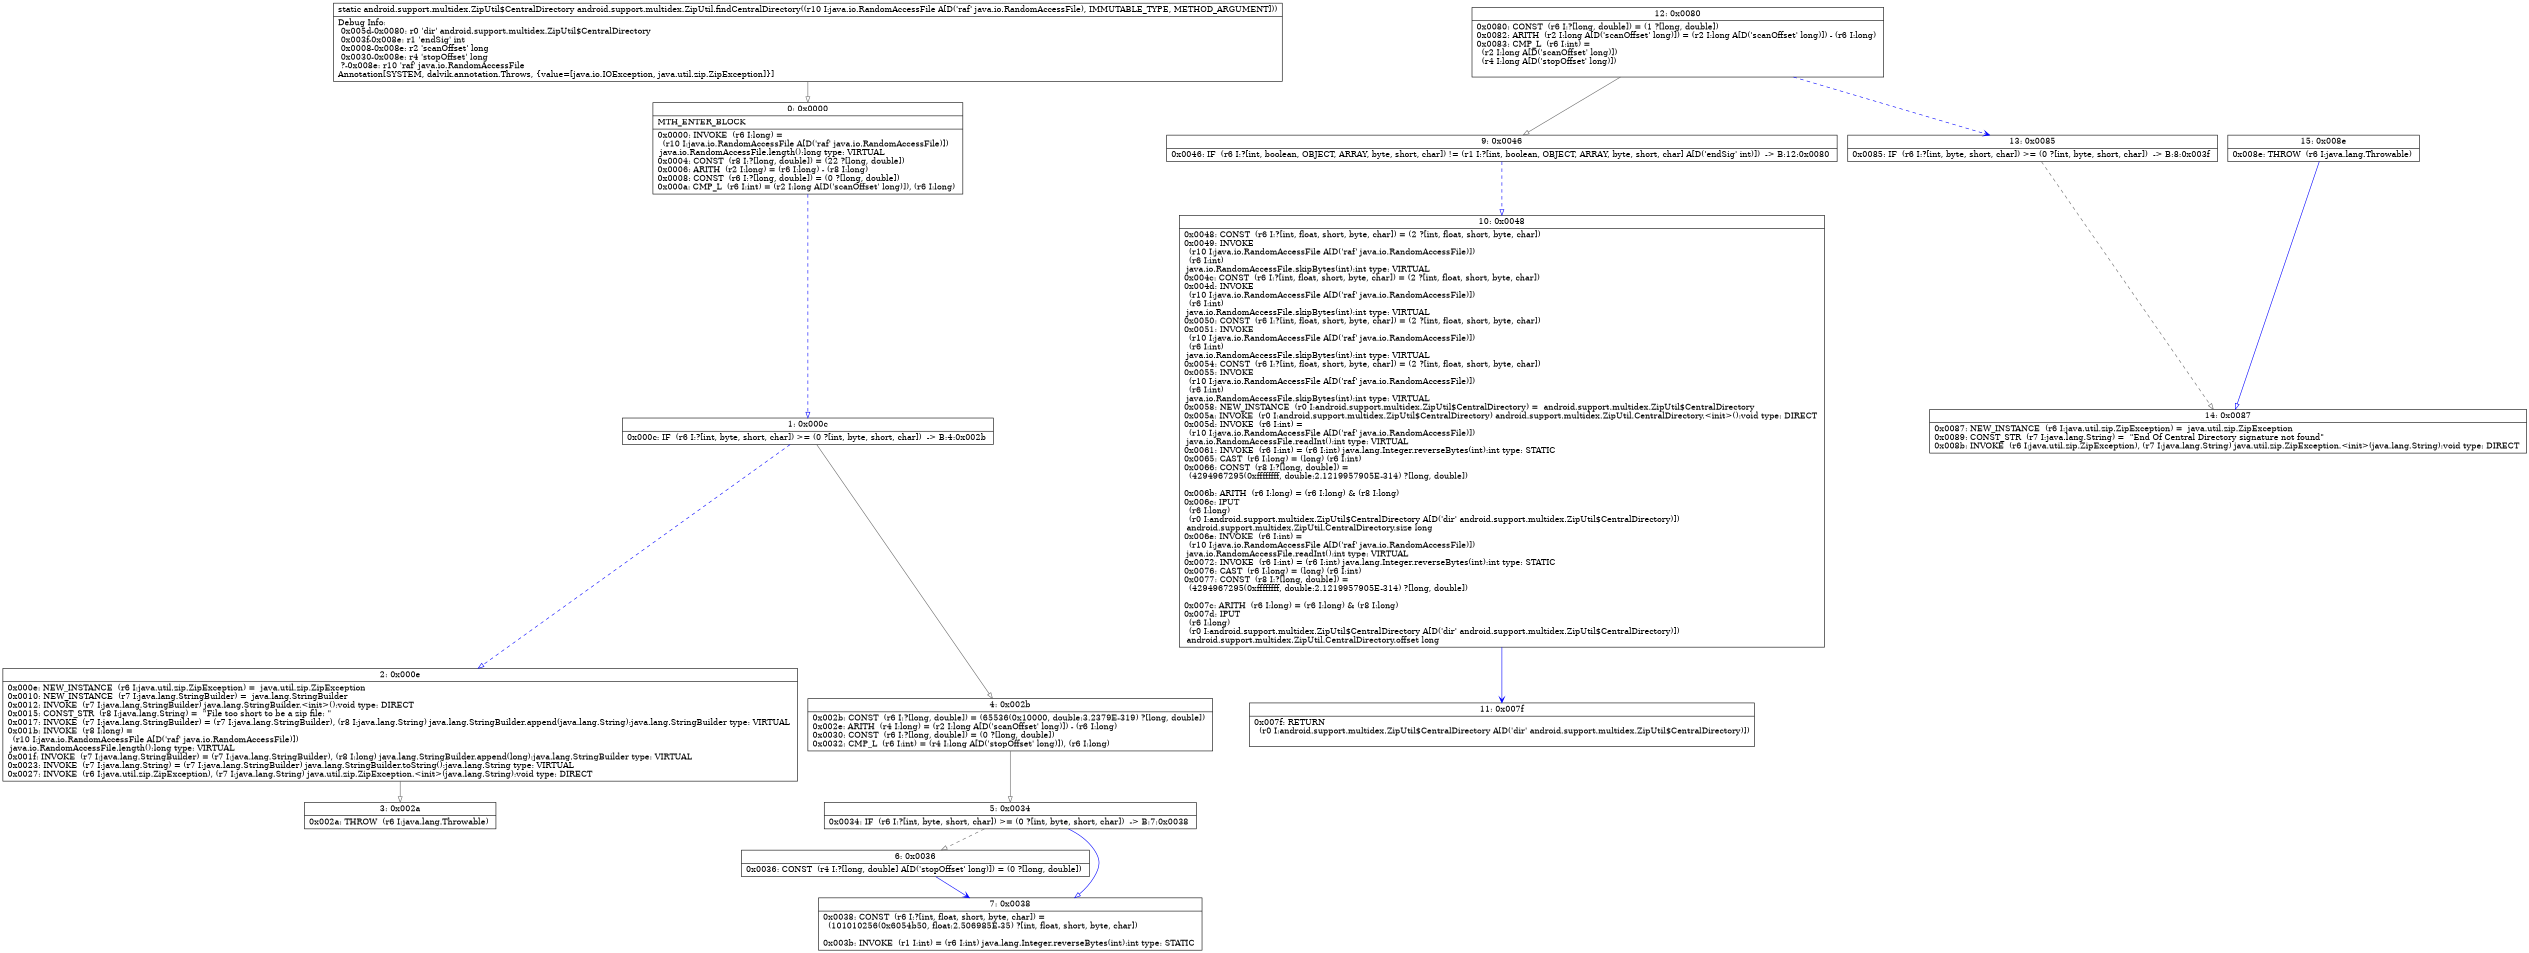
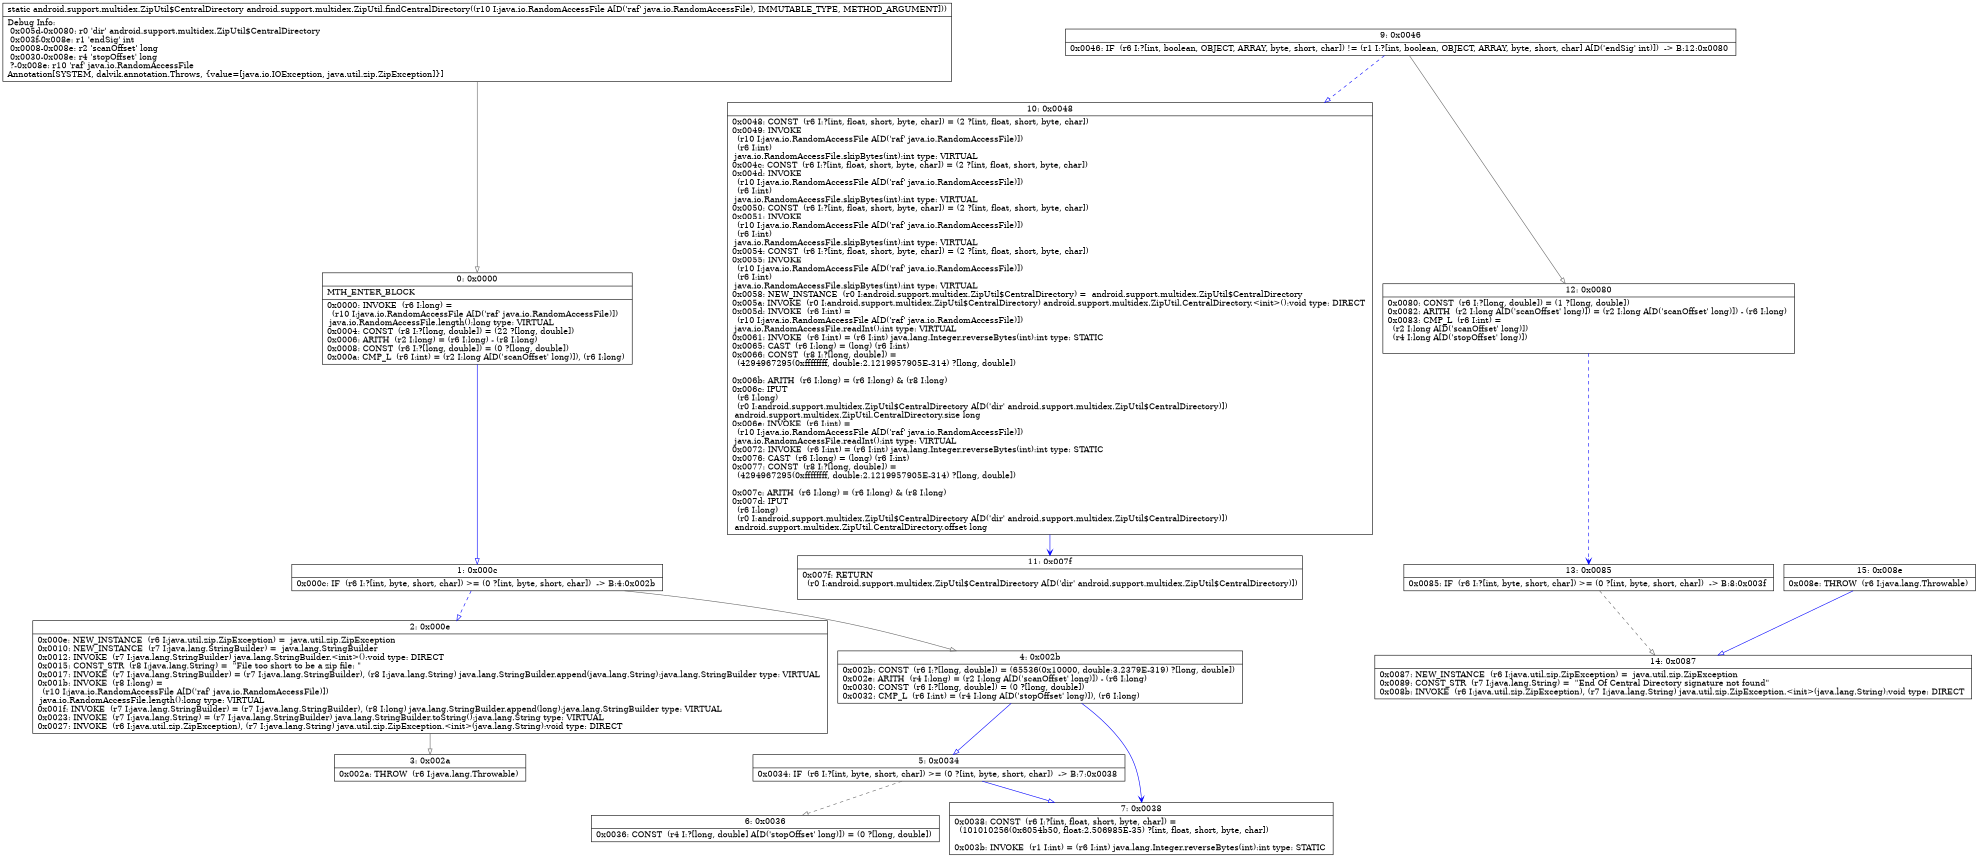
edge "12: 0x0080" -> "9: 0x0046": reversed
edge "0: 0x0000" -> "1: 0x000c": style dashed -> solid
edge "4: 0x002b" -> "5: 0x0034": color gray40 -> blue
edge "6: 0x0036" -> "7: 0x0038": now "4: 0x002b" -> "7: 0x0038"
